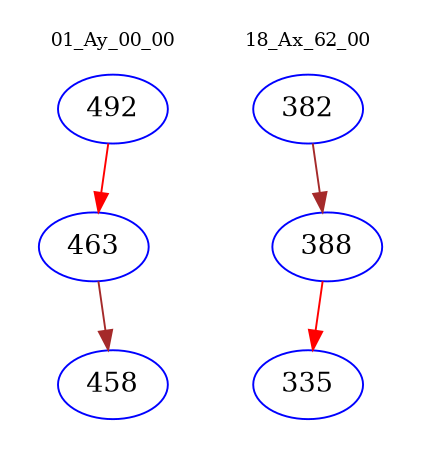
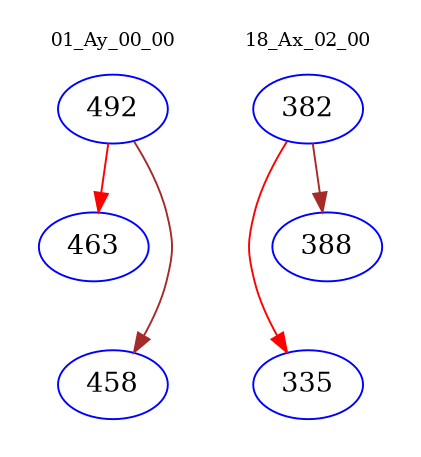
cluster "18_Ax_62_00": label "18_Ax_62_00" -> "18_Ax_02_00"
edge "463" -> "458": now "492" -> "458"
edge "388" -> "335": now "382" -> "335"
